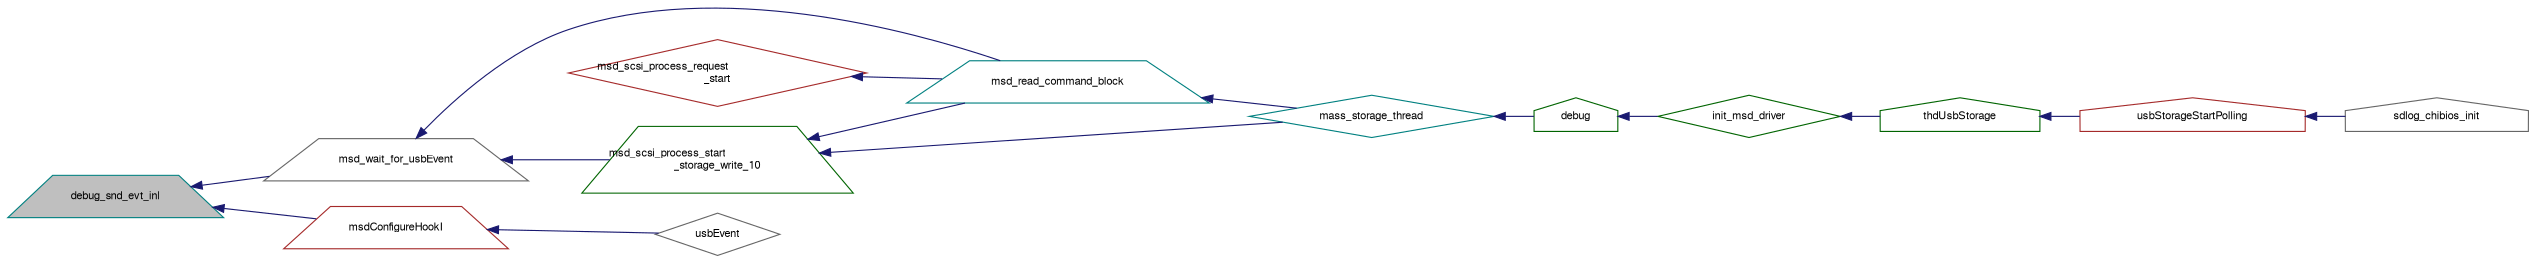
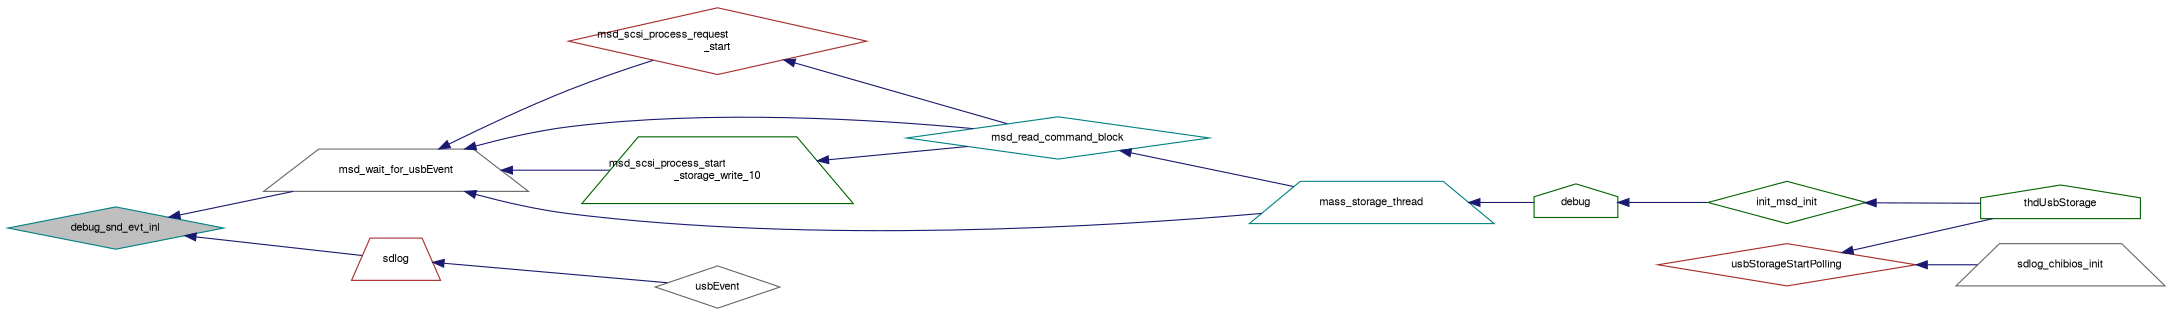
node "msd_read_command_block": shape trapezium -> diamond
edge "msd_scsi_process_request _start" -> "msd_wait_for_usbEvent": added
node "mass_storage_thread": shape diamond -> trapezium
node "init_msd_driver": label "init_msd_driver" -> "init_msd_init"
edge "usbStorageStartPolling" -> "thdUsbStorage": reversed
node "usbStorageStartPolling": shape house -> diamond
node "sdlog_chibios_init": shape house -> trapezium
edge "mass_storage_thread" -> "msd_scsi_process_start _storage_write_10": now "mass_storage_thread" -> "msd_wait_for_usbEvent"
node "debug_snd_evt_inl": shape trapezium -> diamond
node "msdConfigureHookI": label "msdConfigureHookI" -> "sdlog"
